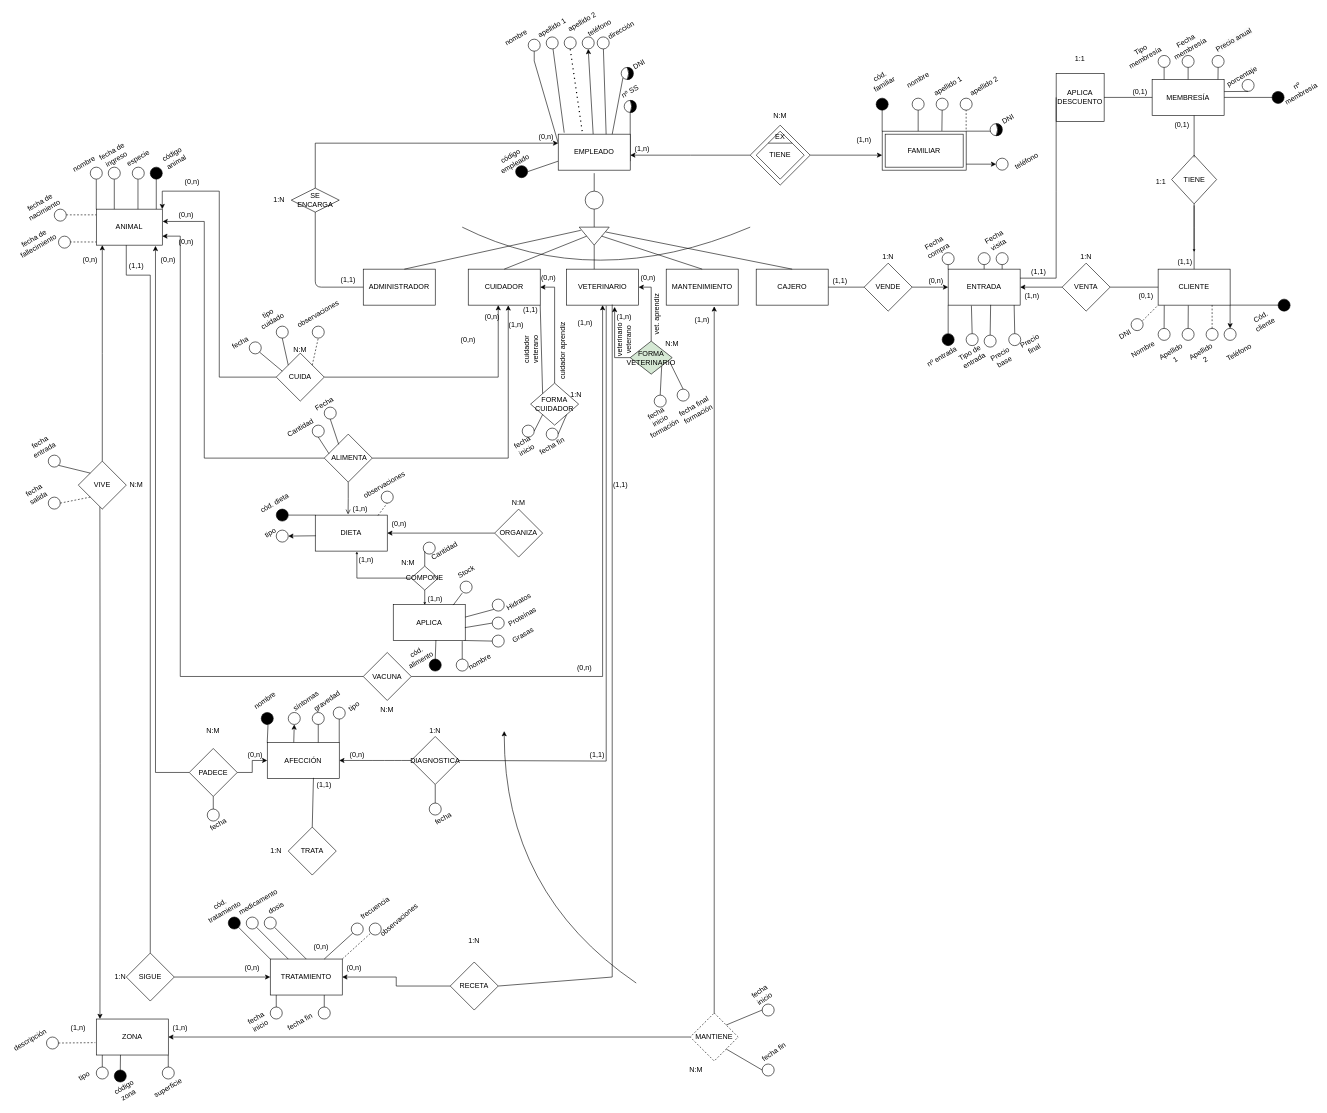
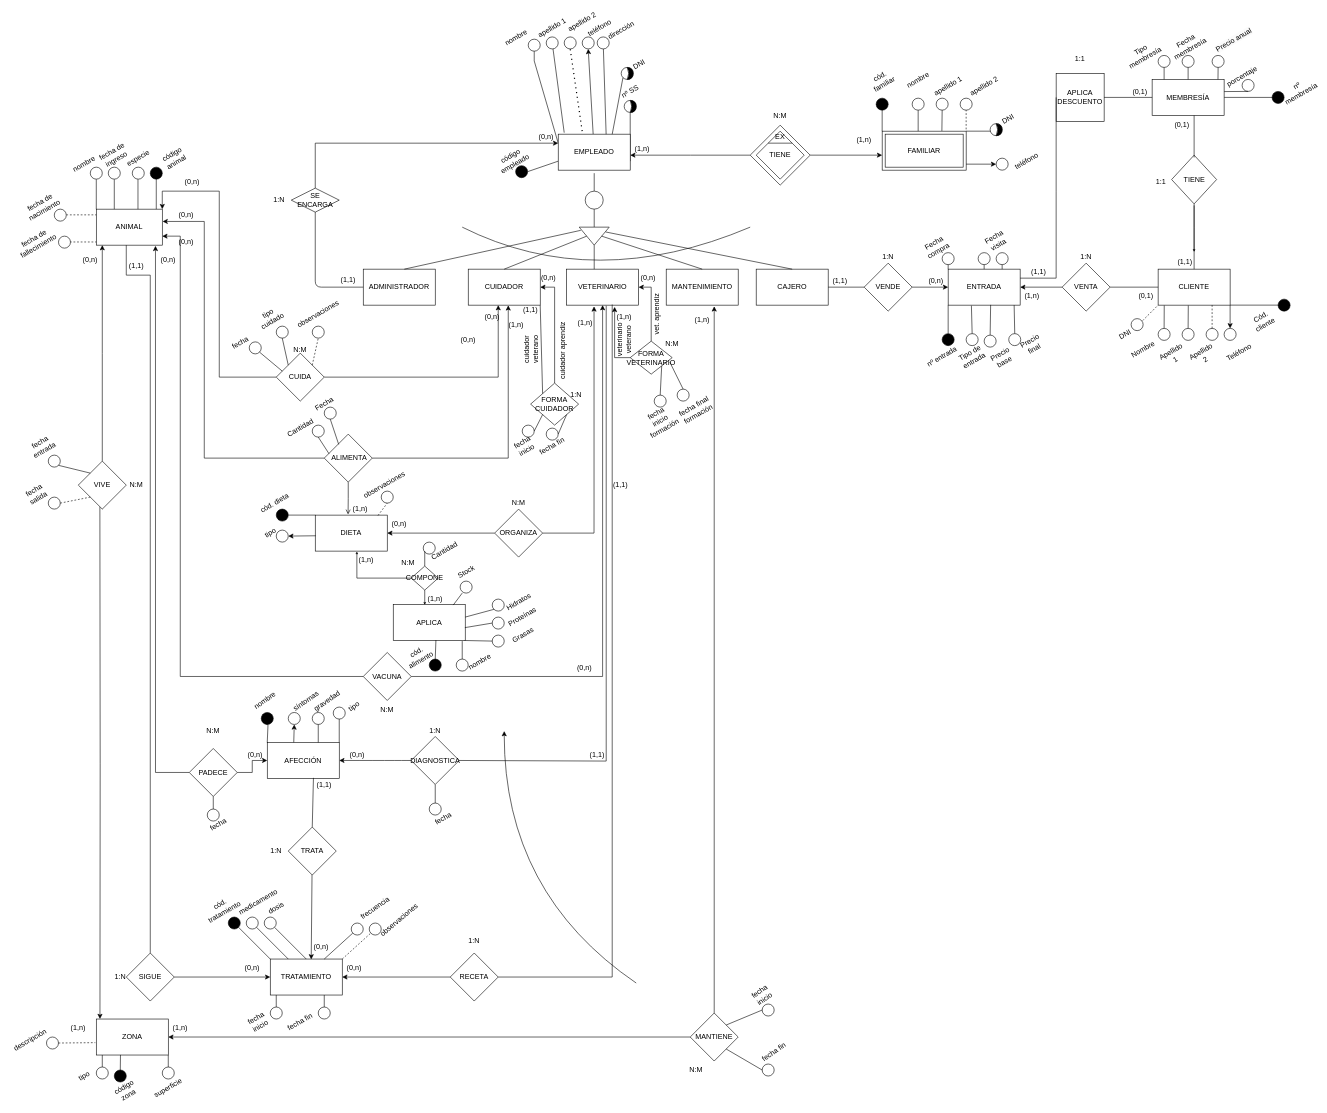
edge "ORGANIZA" -> "VETERINARIO": added
node "FORMA VETERINARIO": fillcolor #d5e8d4 -> #ffffff
edge "TRATA" -> "TRATAMIENTO": added
node "RECETA": moved (474, 986) -> (474, 977)
node "MANTIENE": style dashed -> solid
